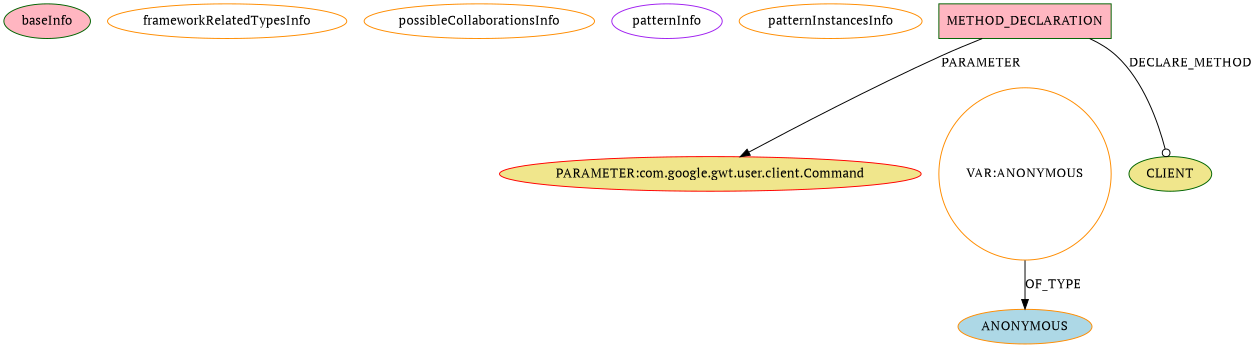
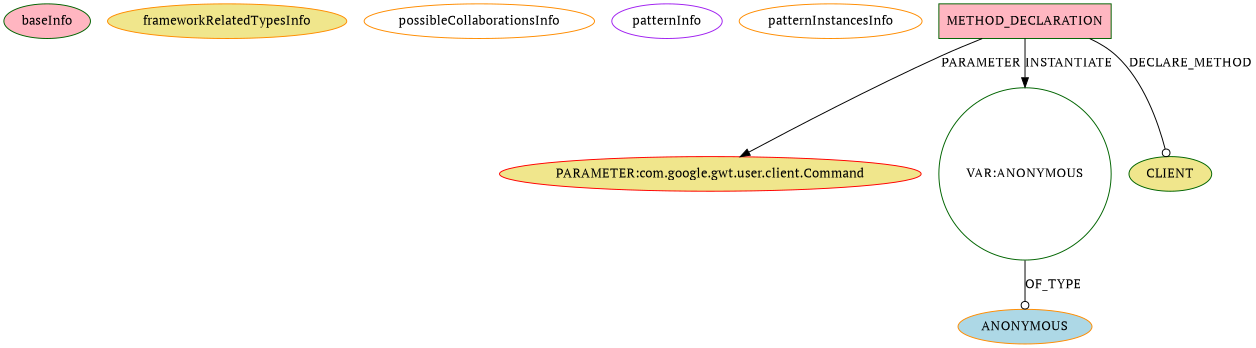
node "frameworkRelatedTypesInfo": fillcolor white -> khaki
edge "METHOD_DECLARATION" -> "VAR:ANONYMOUS": added, label "INSTANTIATE"
node "VAR:ANONYMOUS": color darkorange -> darkgreen
edge "VAR:ANONYMOUS" -> "ANONYMOUS": arrowhead normal -> odot
